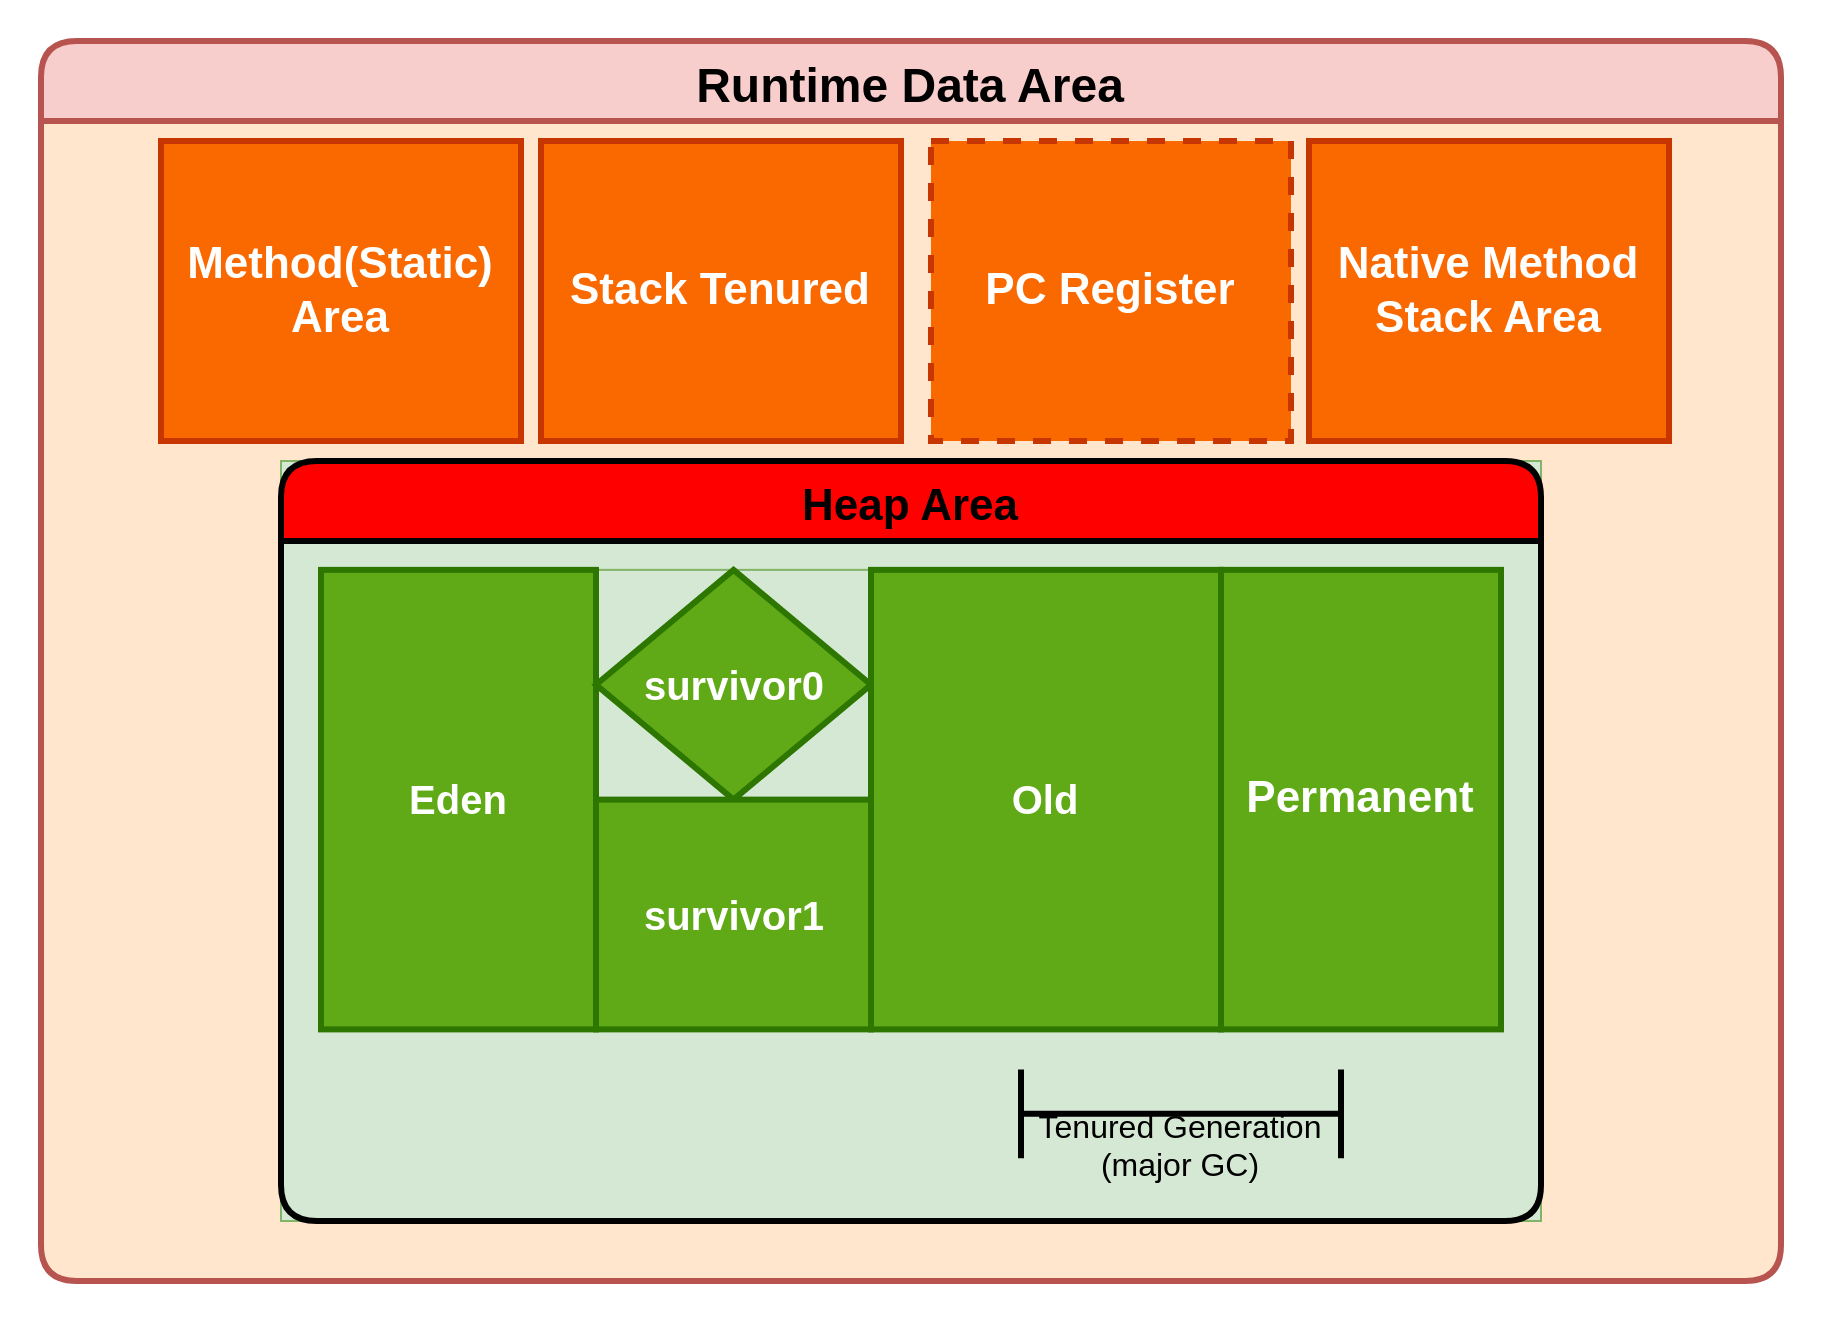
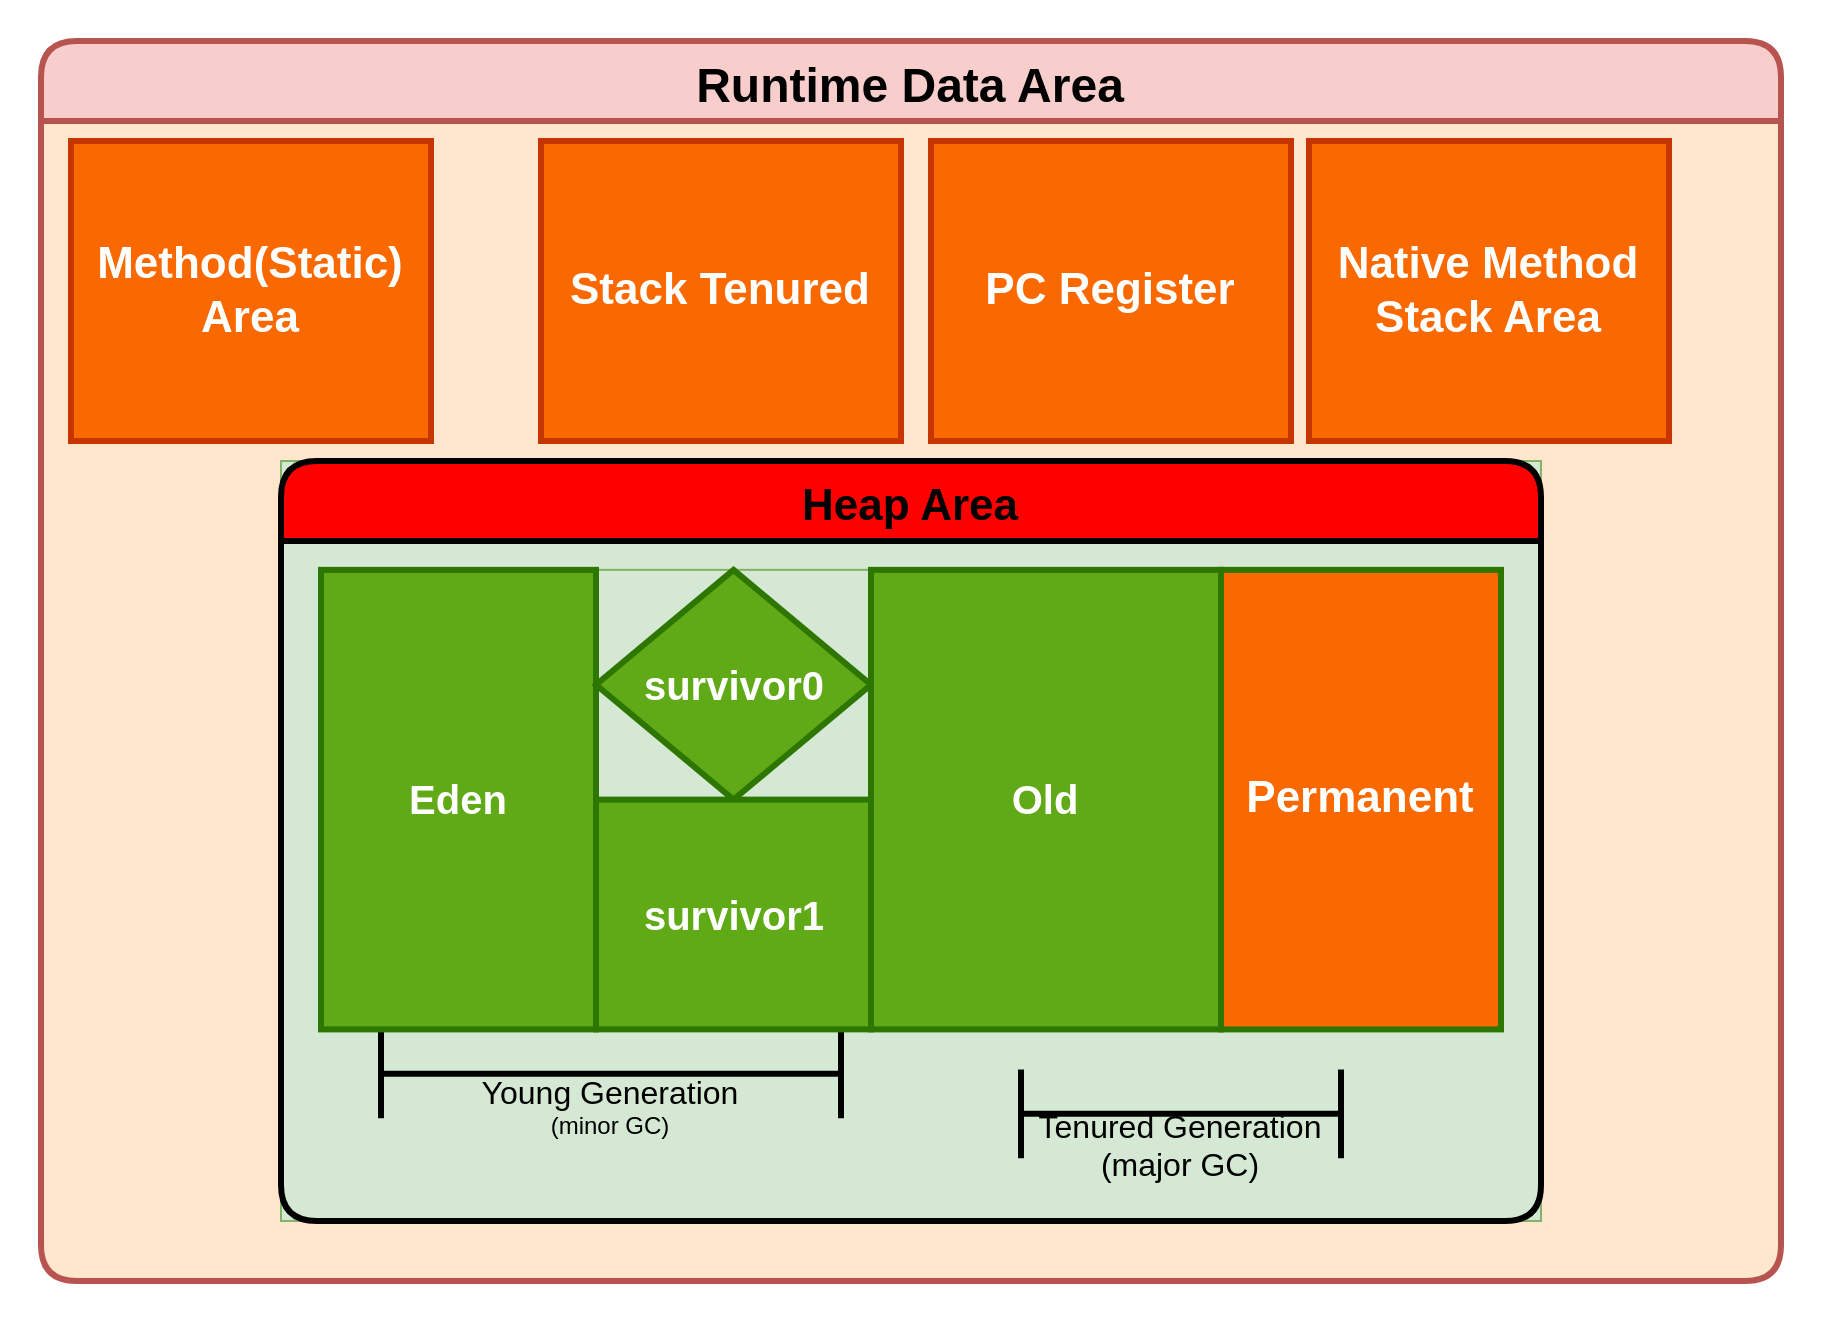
node "Method(Static) Area": moved (341, 291) -> (251, 291)
node "PC Register": style dashed -> solid
node "Permanent": fillcolor #60a917 -> #fa6800
node "Young Generation (minor GC)": added
